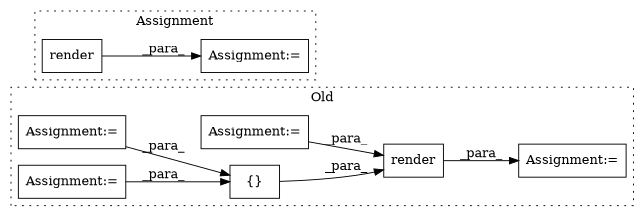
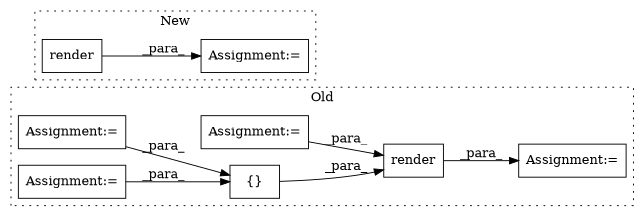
cluster "Assignment": label "Assignment" -> "New"
